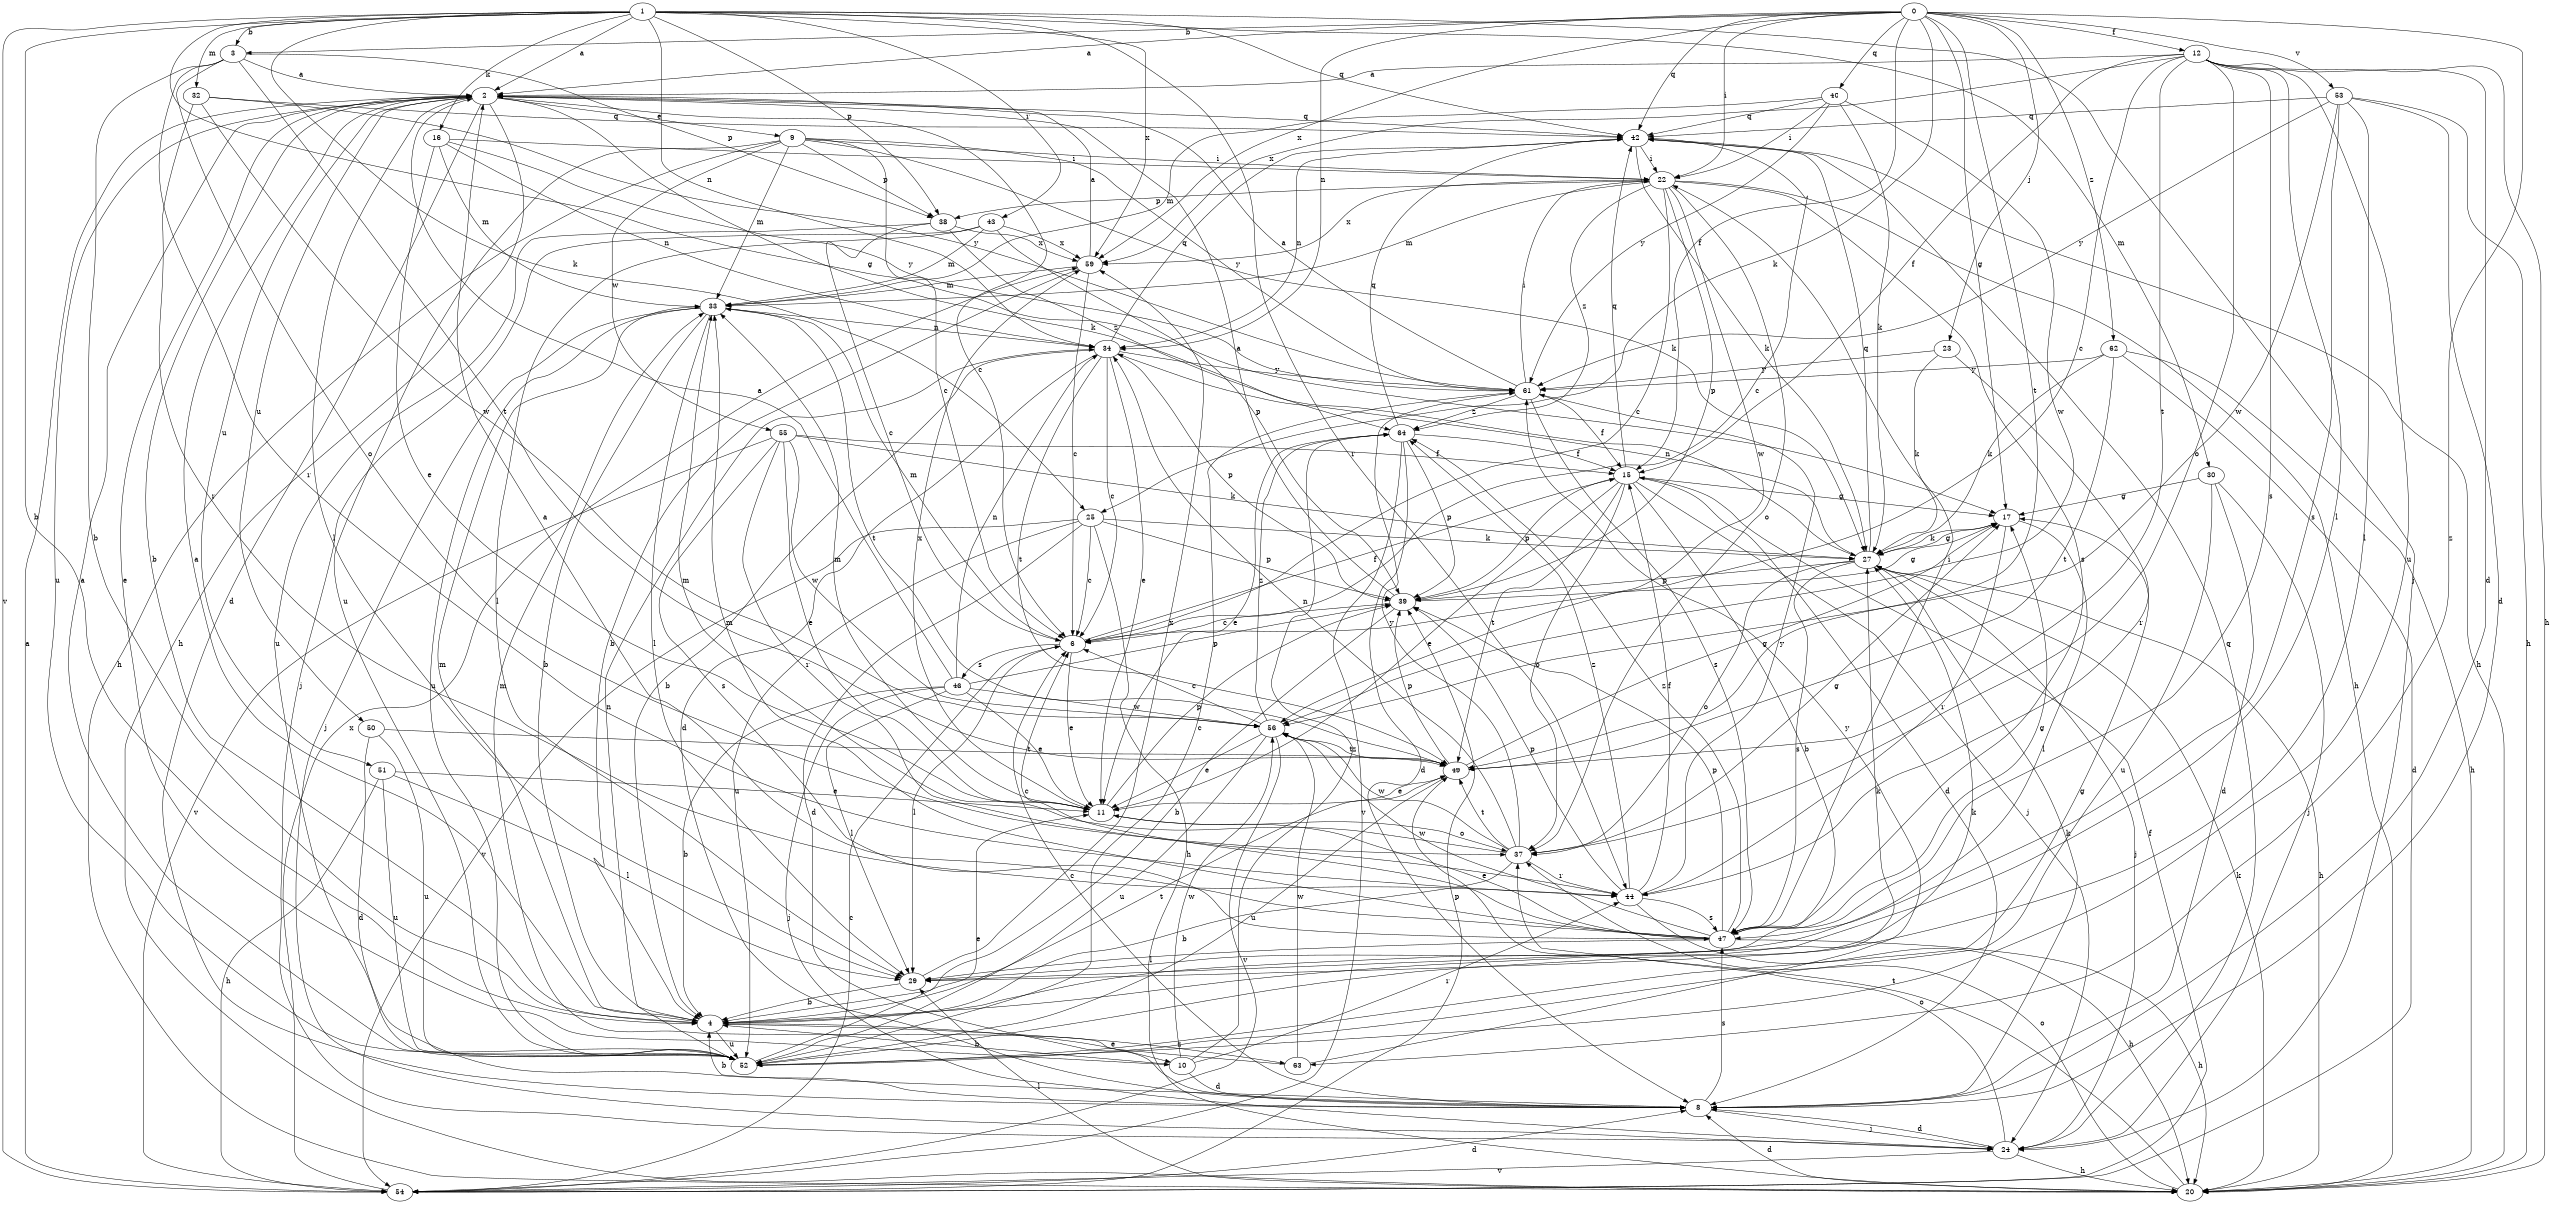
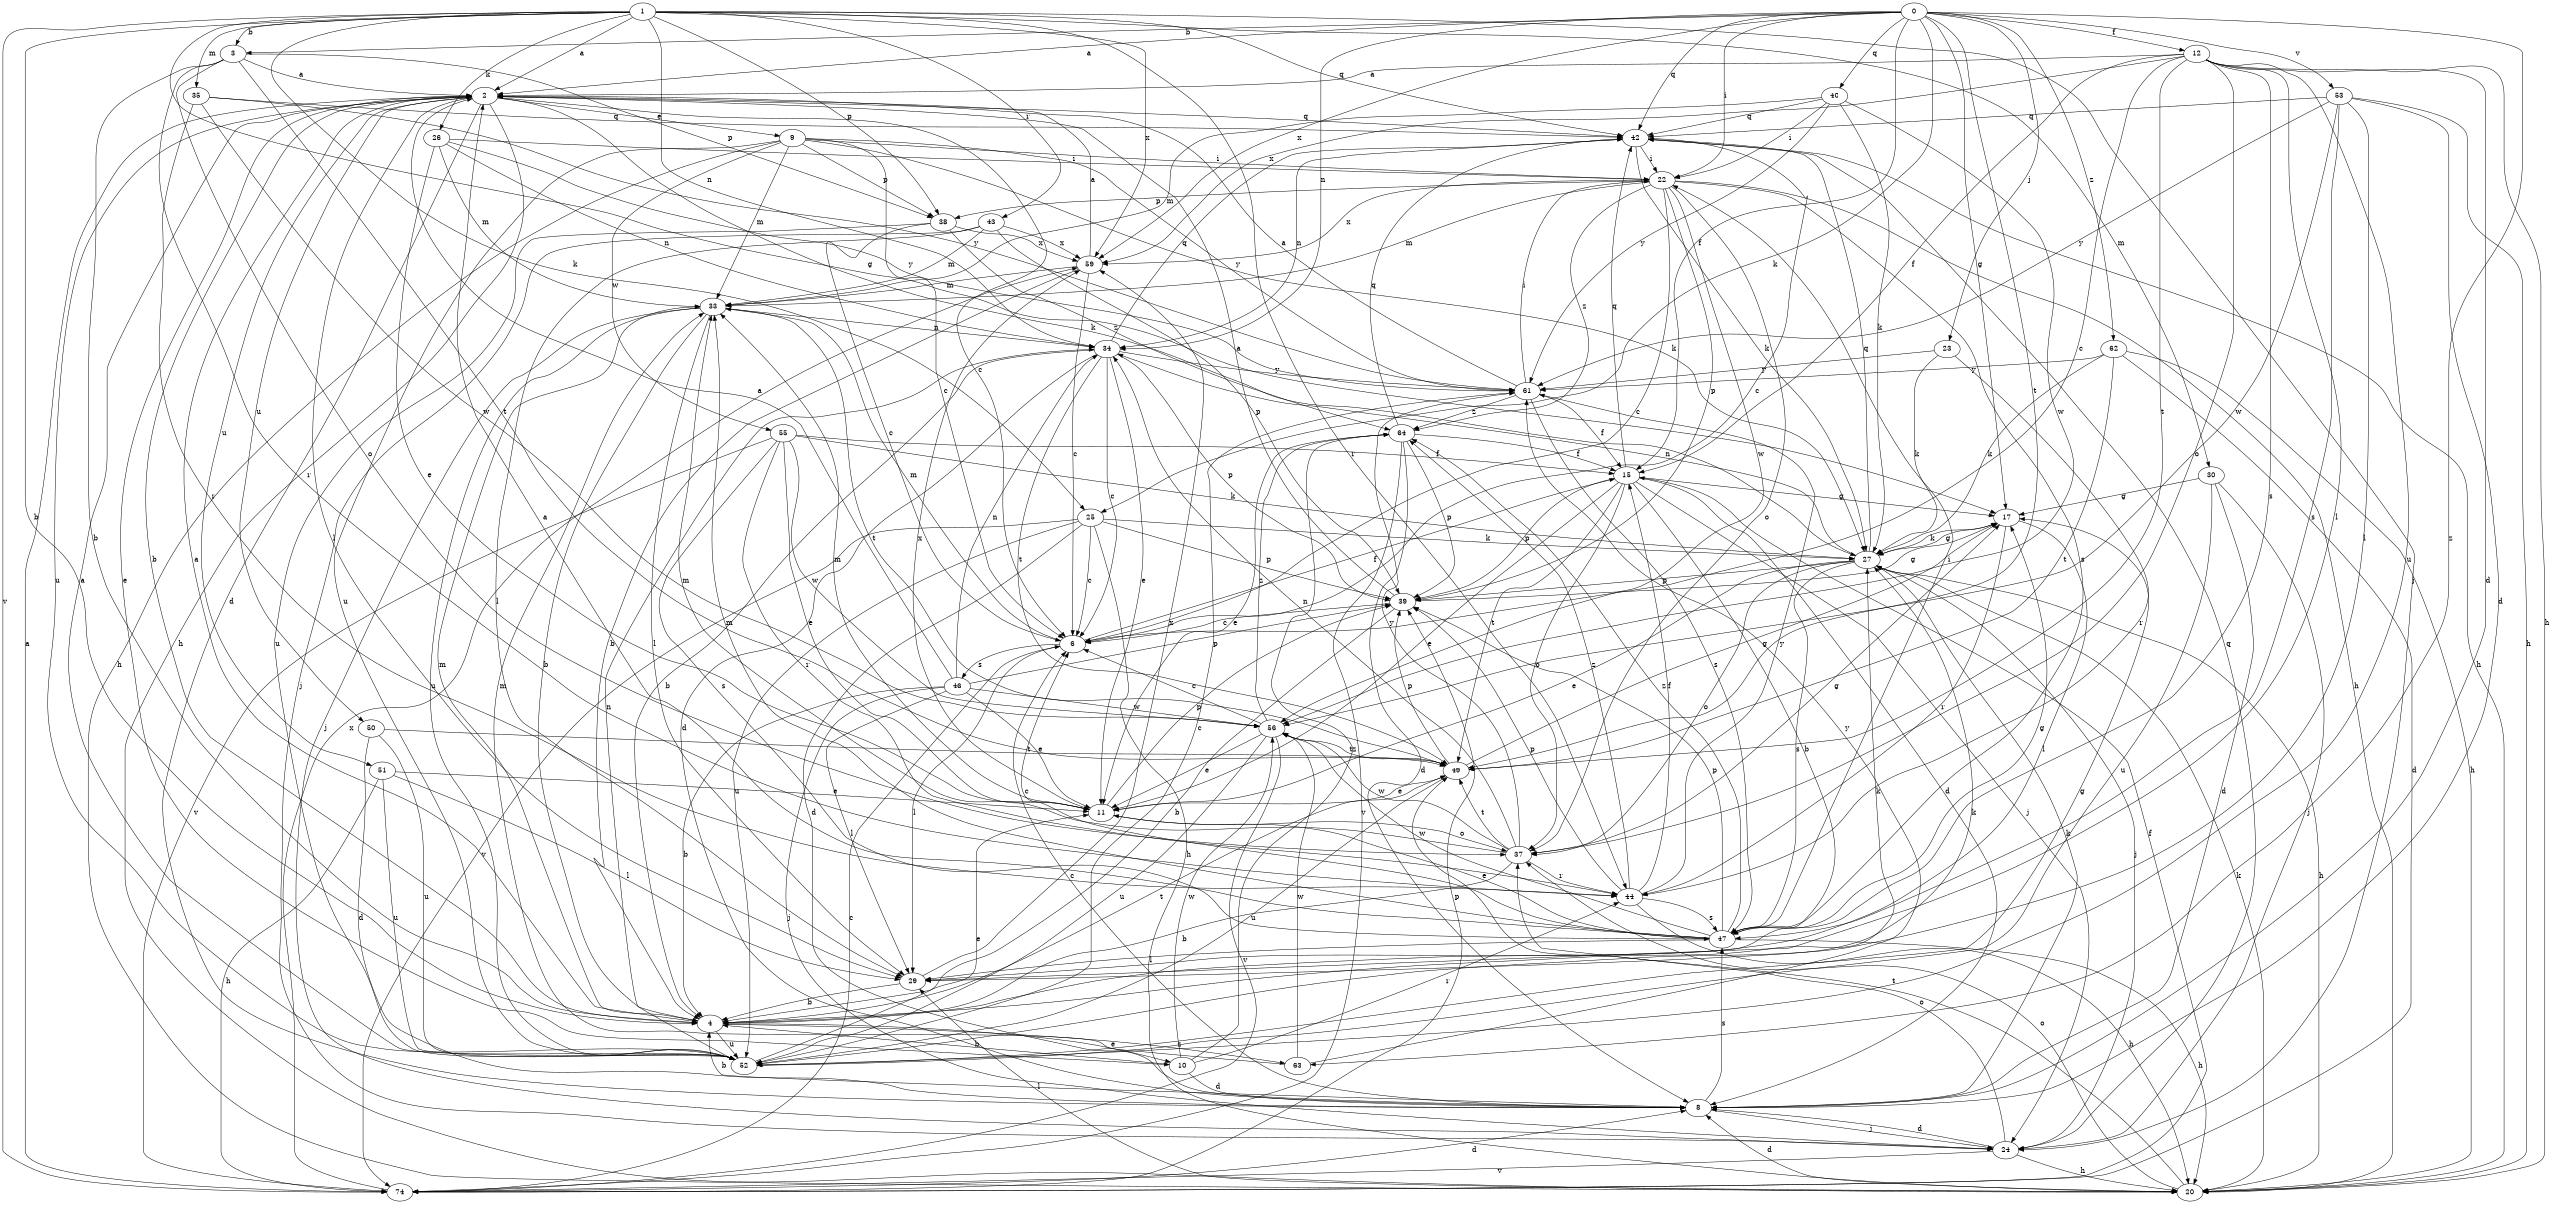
node "32": label "32" -> "35"
node "16": label "16" -> "26"
edge "6" -> "11": now "27" -> "11"
node "54": label "54" -> "74"
